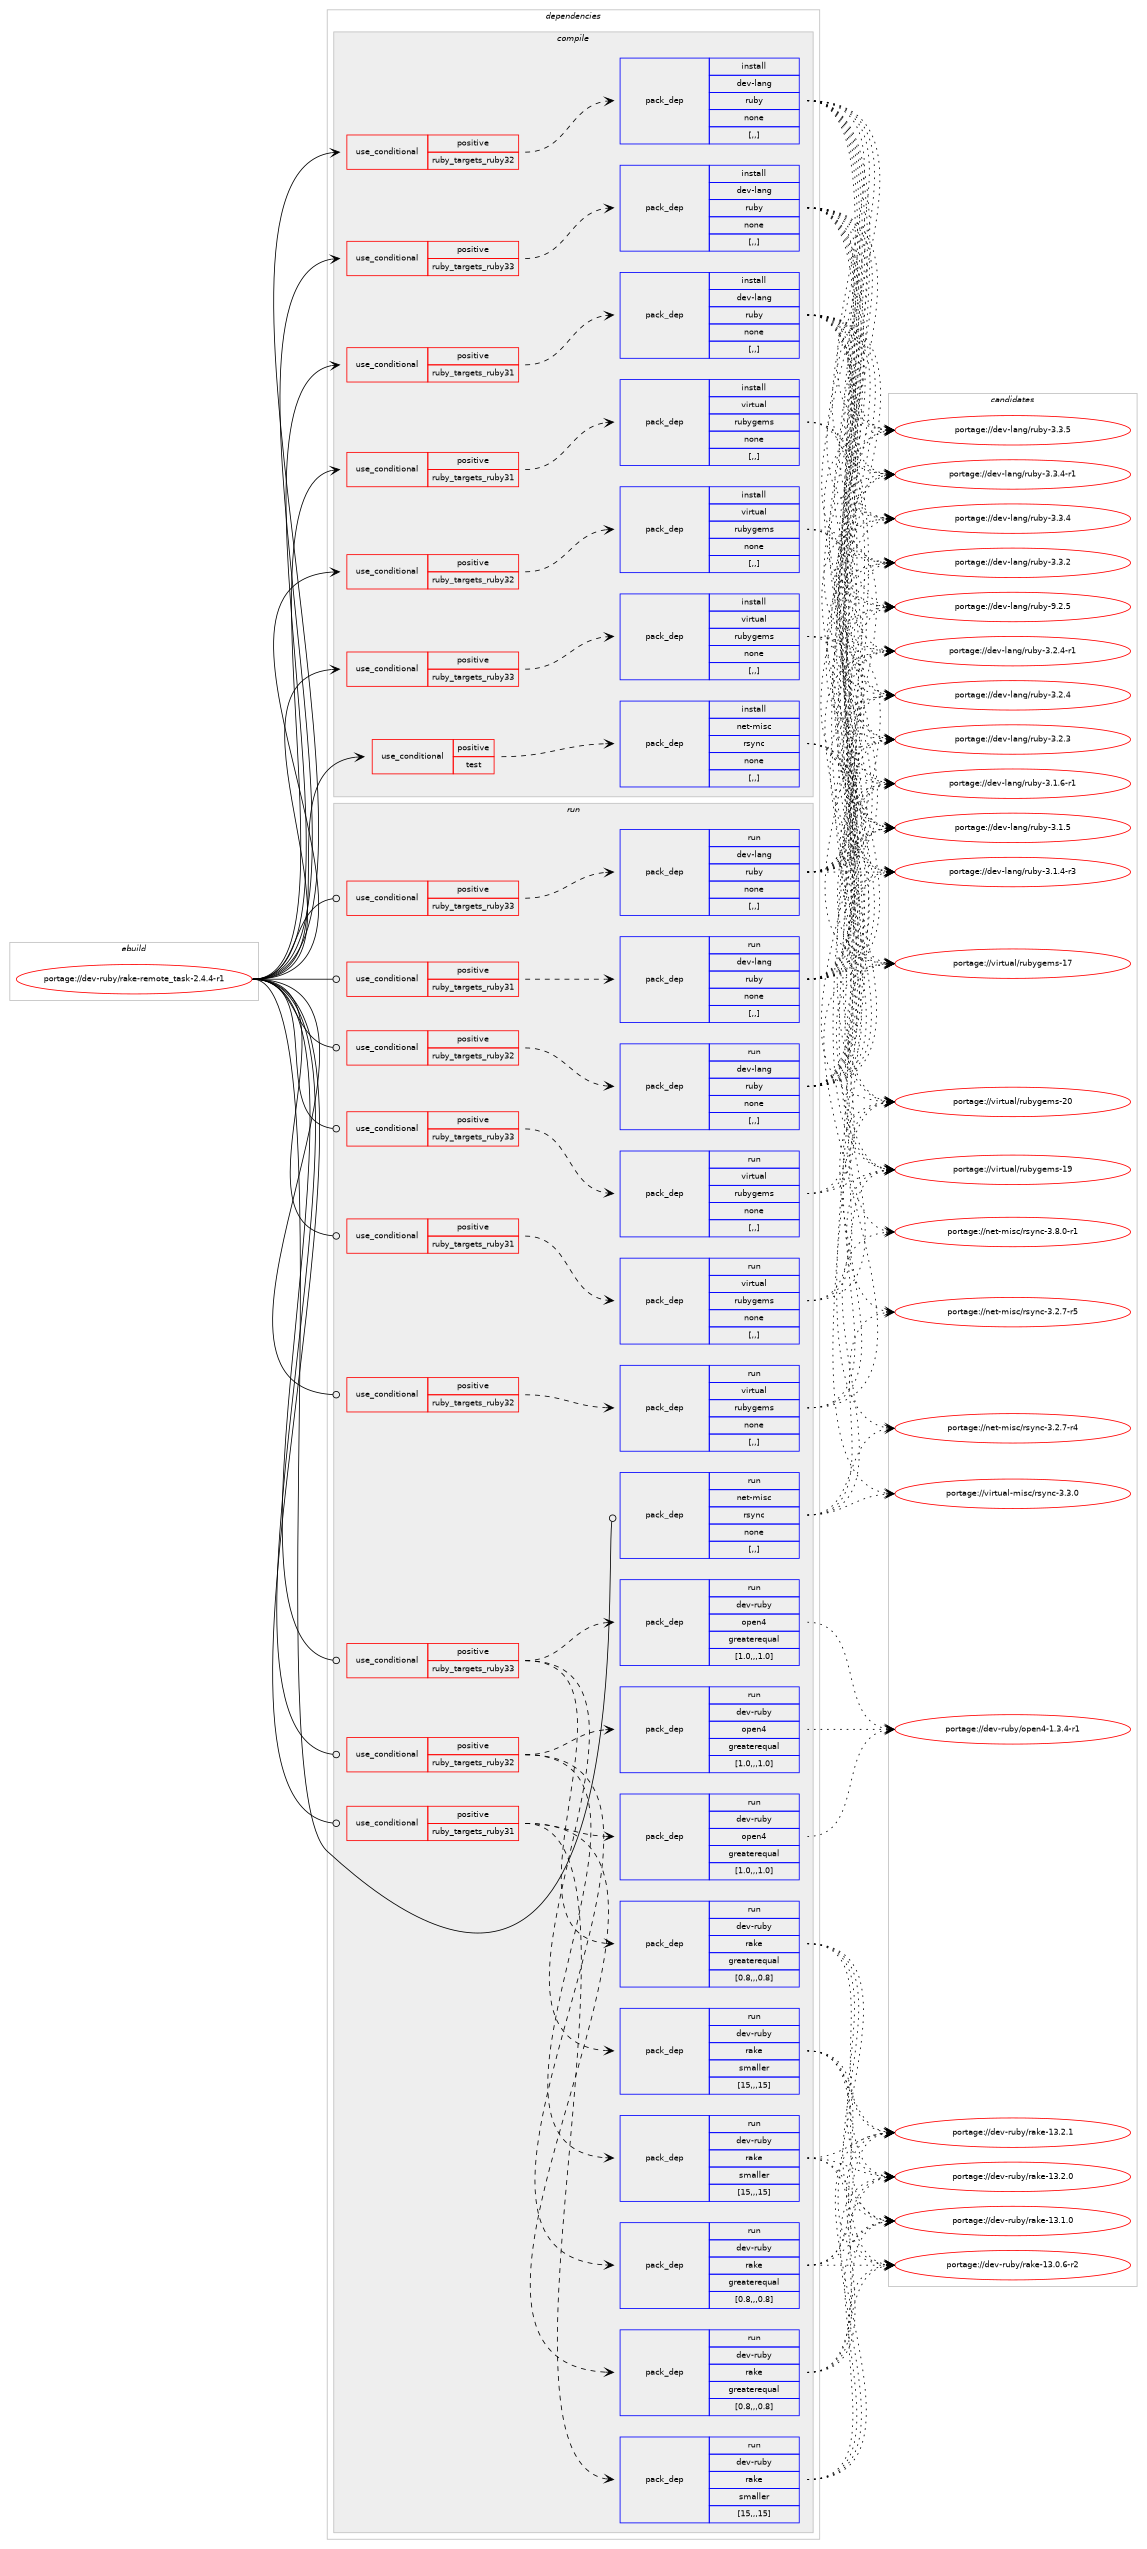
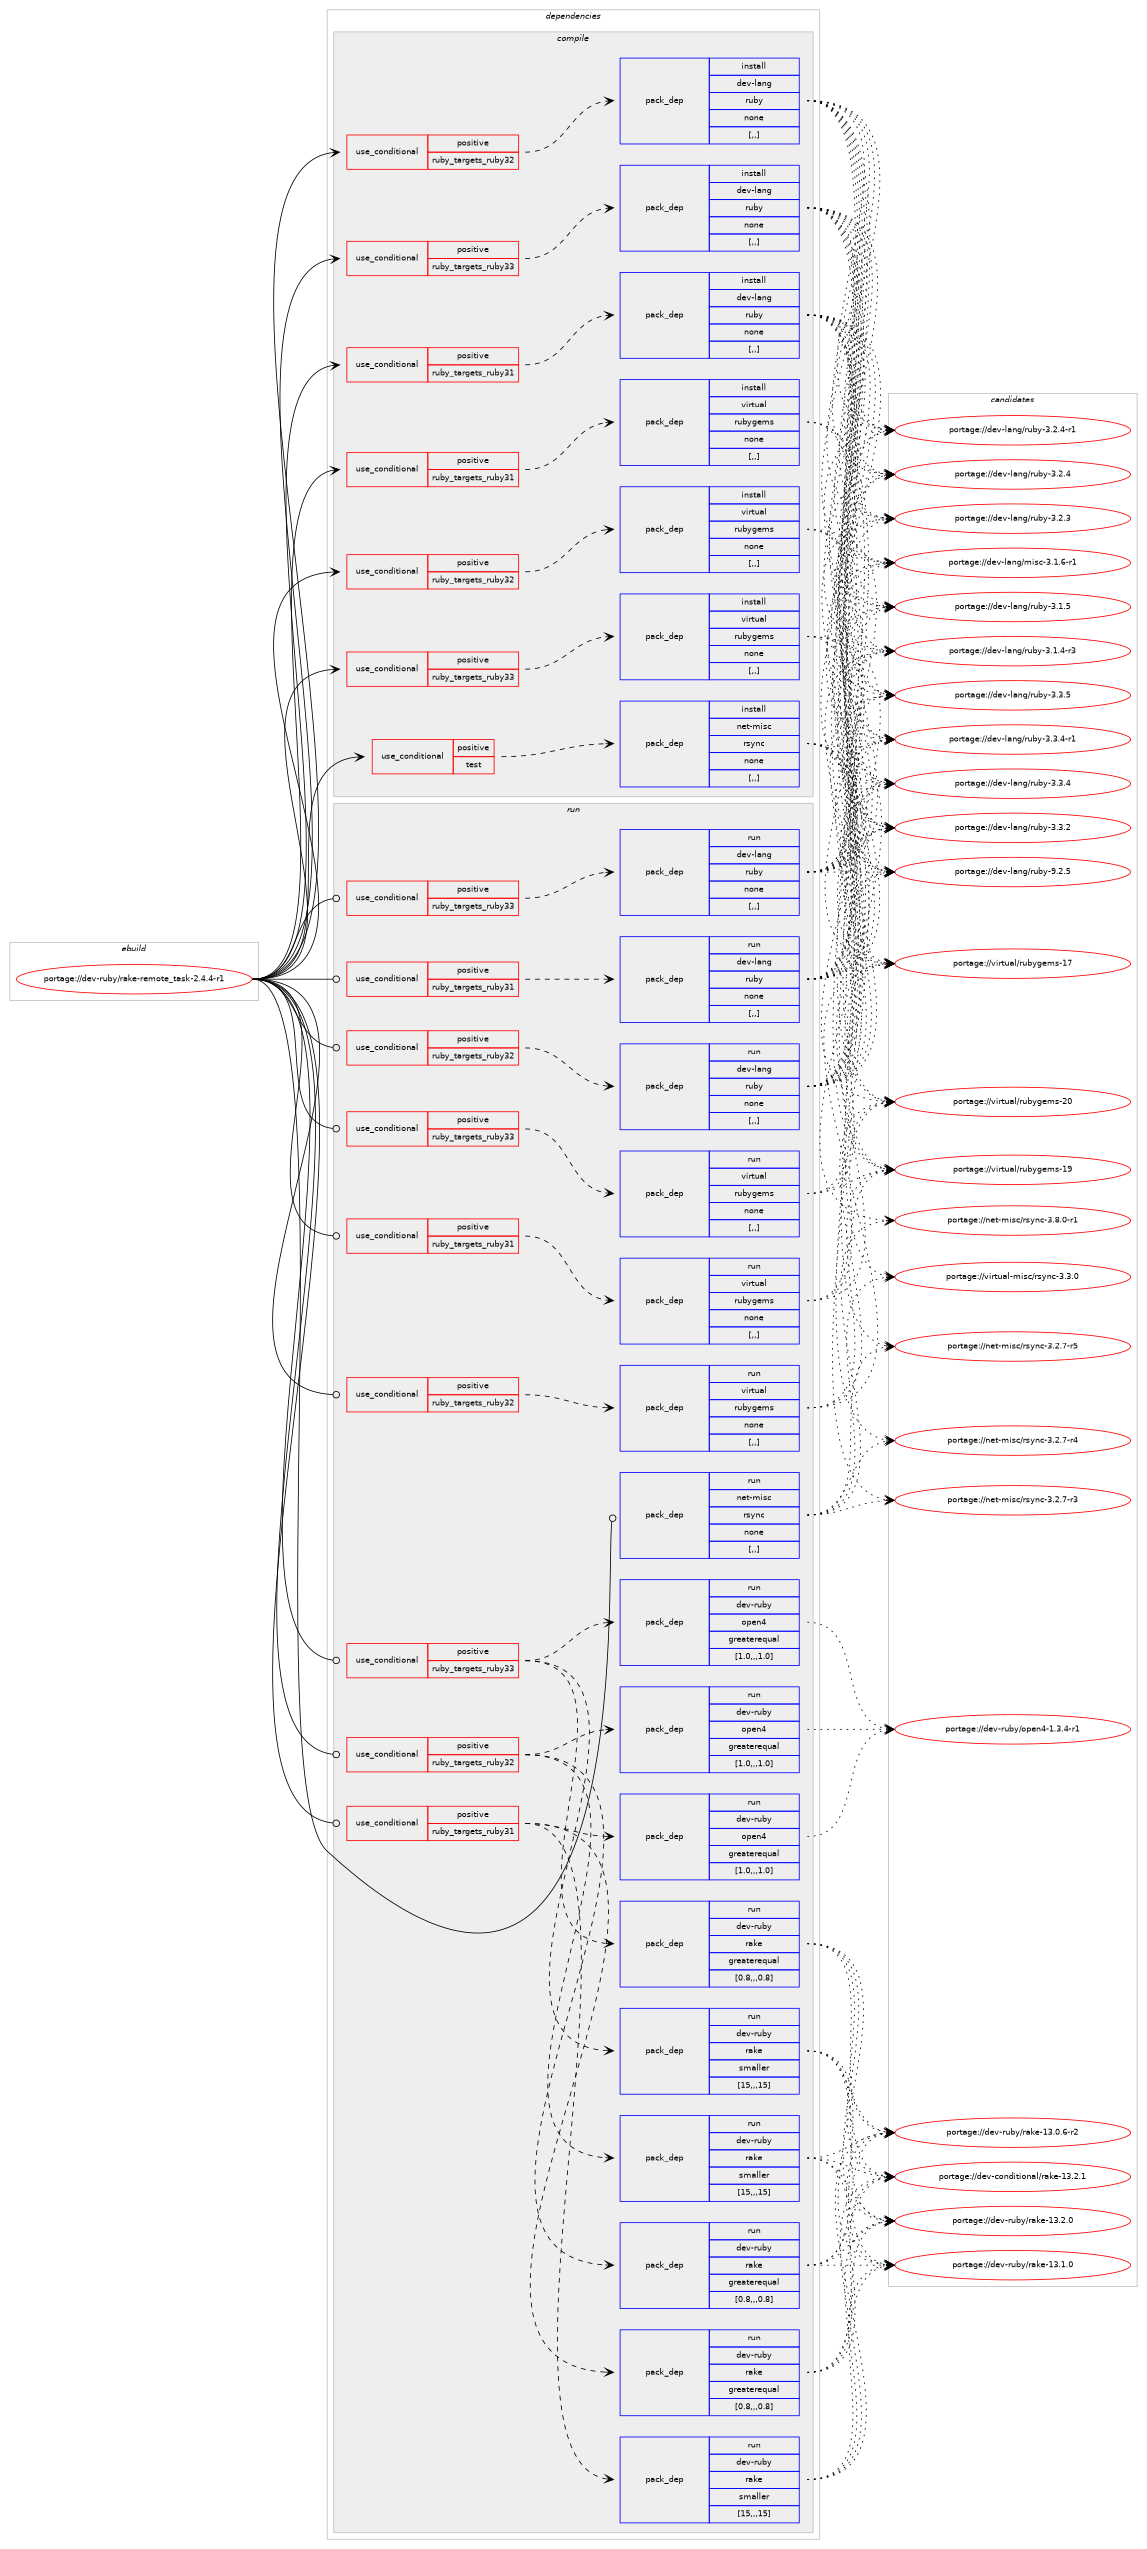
node "portage://dev-lang/ruby-3.1.6-r1": label "portage://dev-lang/ruby-3.1.6-r1" -> "portage://dev-lang/misc-3.1.6-r1"
node "portage://net-misc/rsync-3.2.7-r3": added
node "portage://dev-ruby/rake-13.2.1": label "portage://dev-ruby/rake-13.2.1" -> "portage://dev-conditional/rake-13.2.1"
